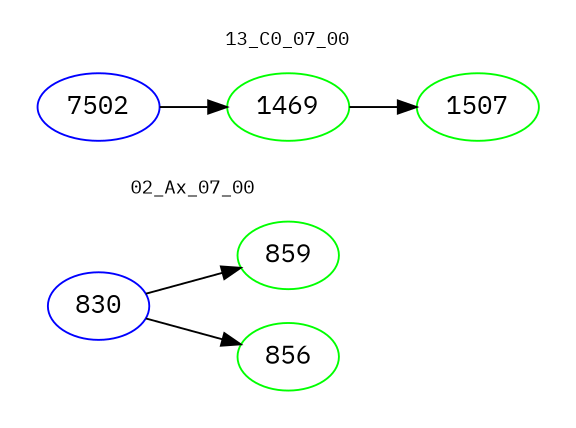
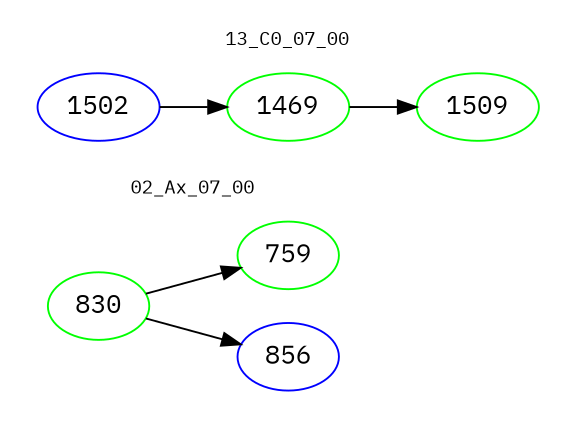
node "7502": label "7502" -> "1502"
node "1507": label "1507" -> "1509"
node "859": label "859" -> "759"
node "830": color blue -> green
node "856": color green -> blue
